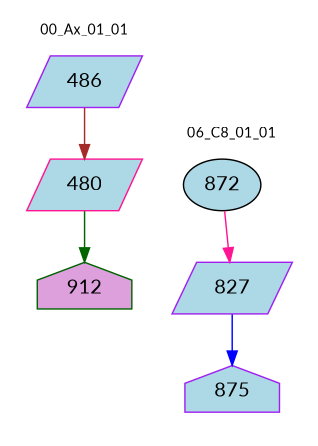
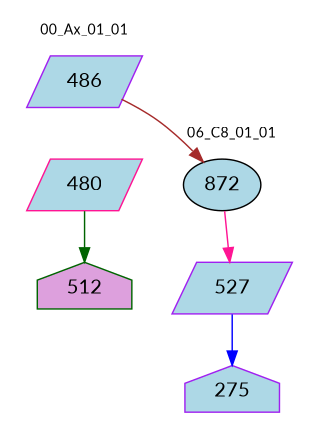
edge "486" -> "480": now "486" -> "872"
node "912": label "912" -> "512"
node "827": label "827" -> "527"
node "875": label "875" -> "275"
